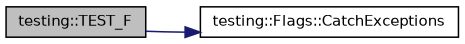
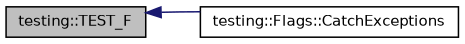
edge "testing::TEST_F" -> "testing::Flags::CatchExceptions": reversed
